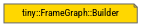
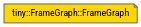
node "tiny::FrameGraph::Builder": label "tiny::FrameGraph::Builder" -> "tiny::FrameGraph::FrameGraph"
